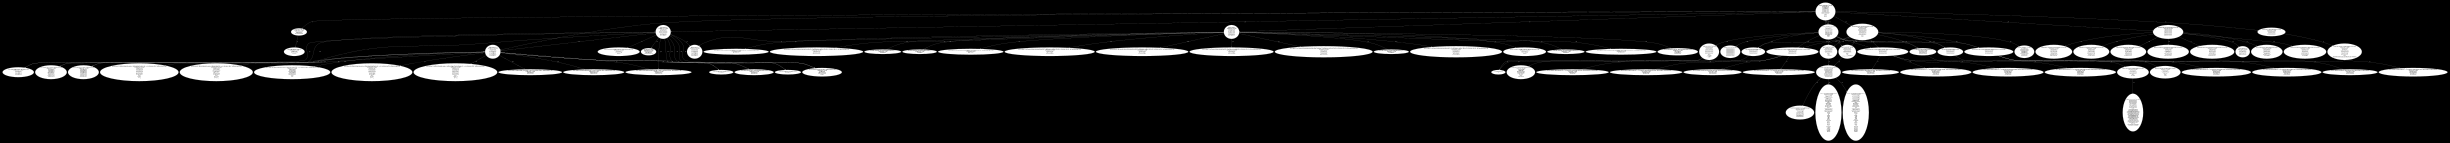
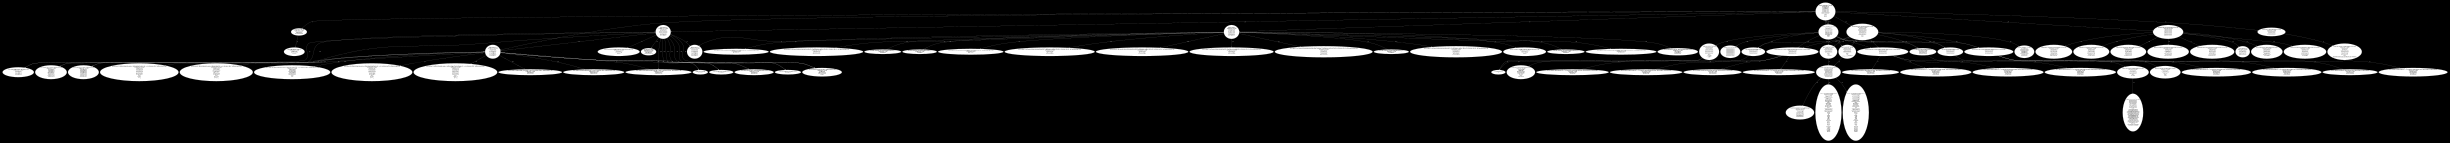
node "symbolic _____ Si5WordsV 0x7fff68d36a71 (5 bytes) 97cc691900": added
